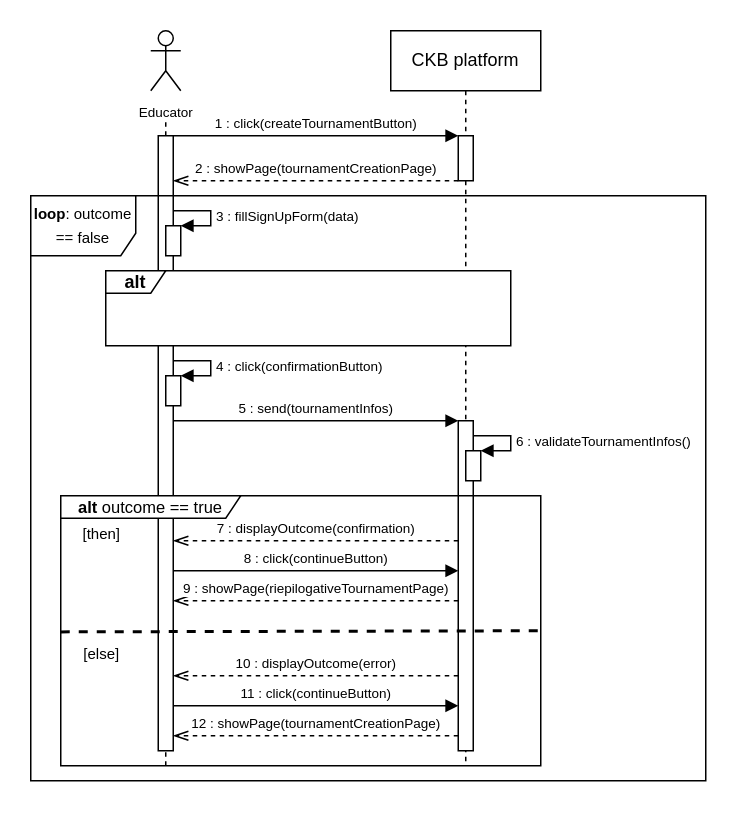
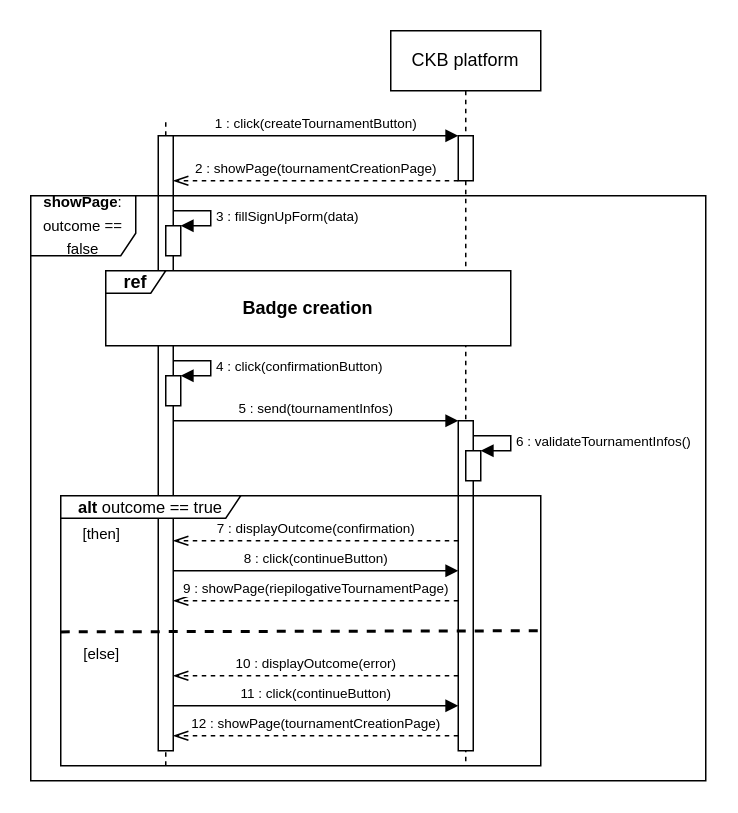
node "Educator": removed
node "loop: outcome == false": label "loop: outcome == false" -> "showPage: outcome == false"
node "alt": label "alt" -> "ref"
node "Badge creation": added
